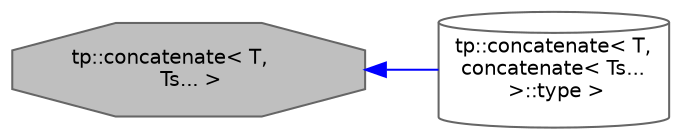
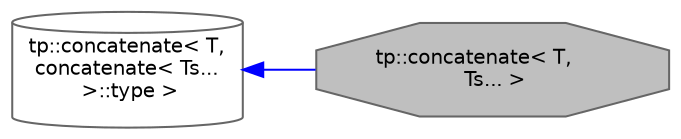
edge "tp::concatenate< T, concatenate< Ts... >::type >" -> "tp::concatenate< T, Ts... >": reversed
